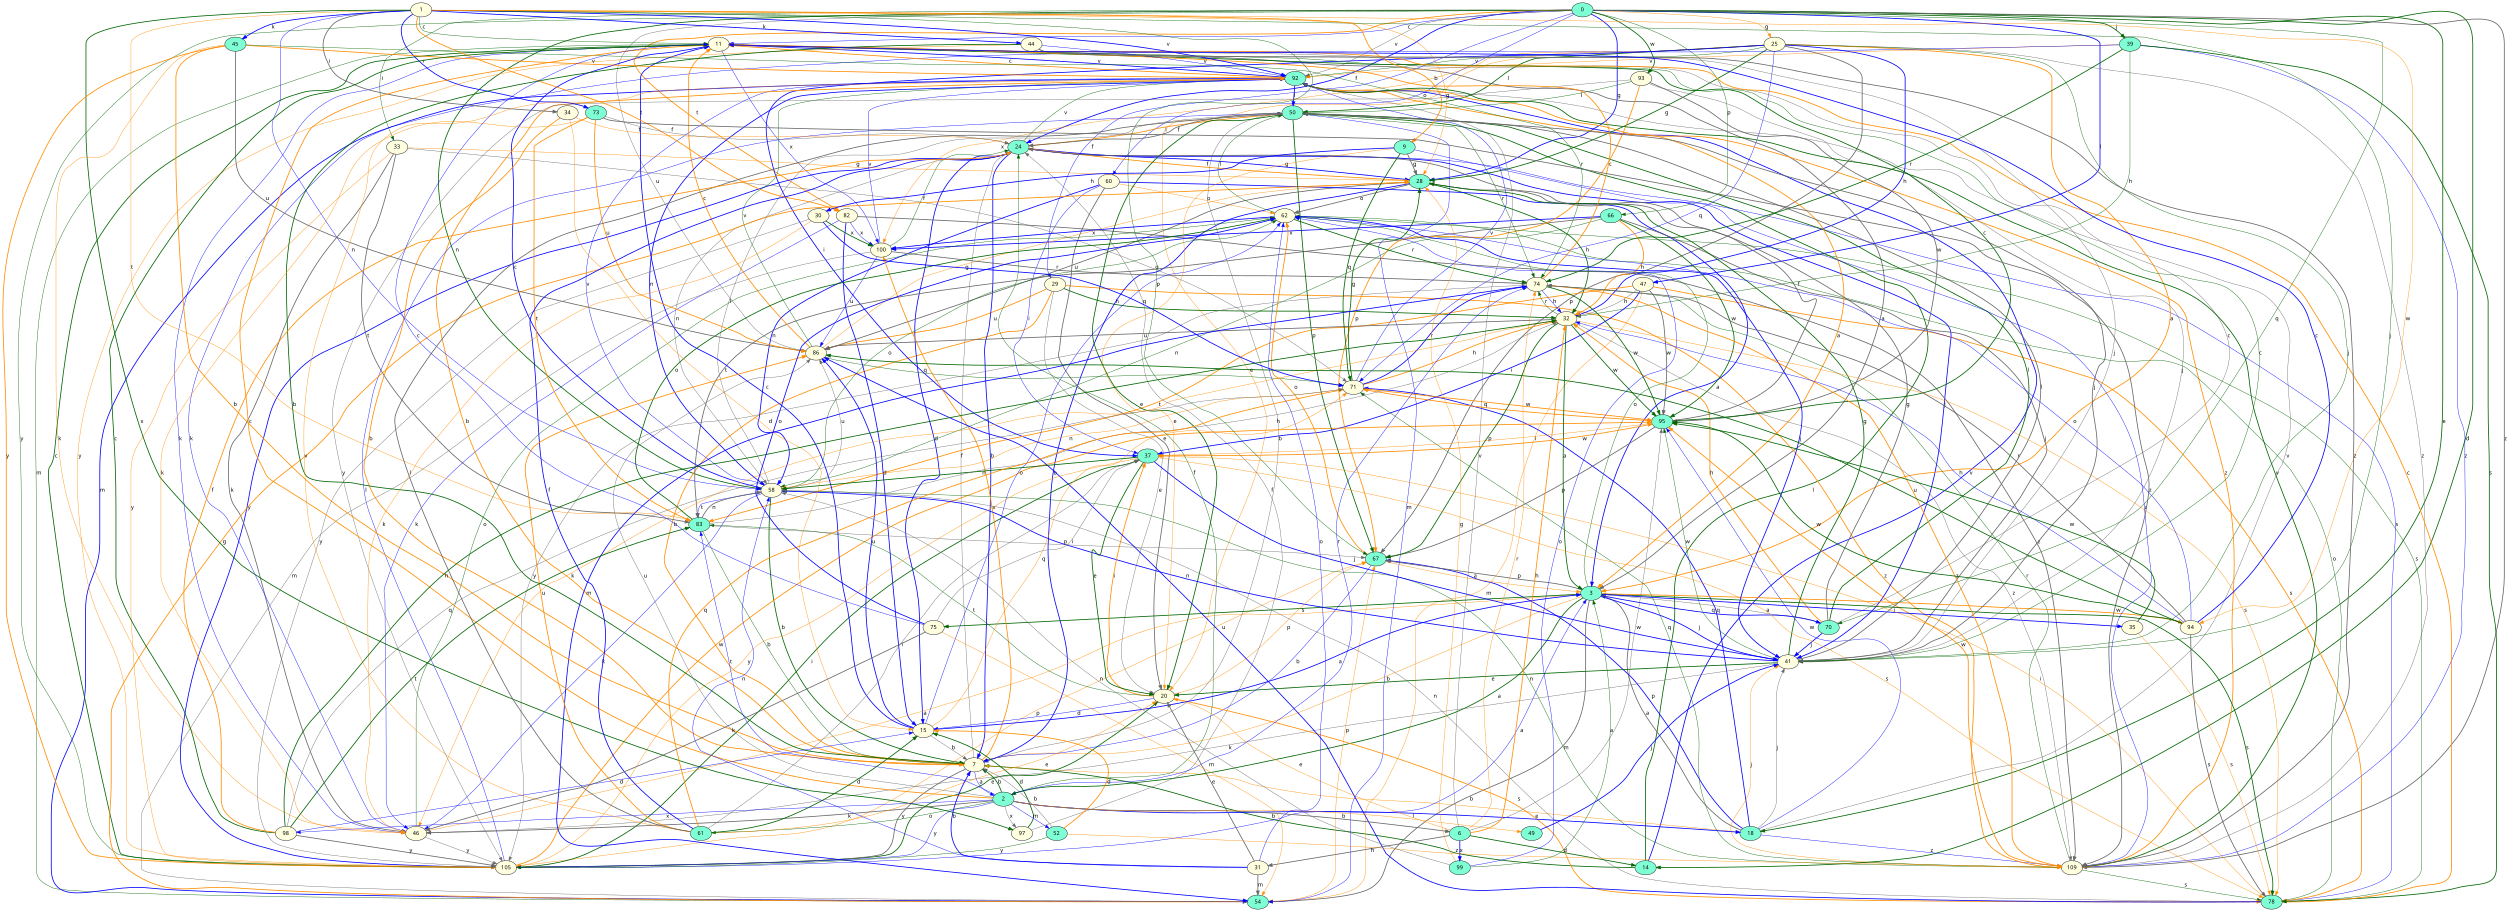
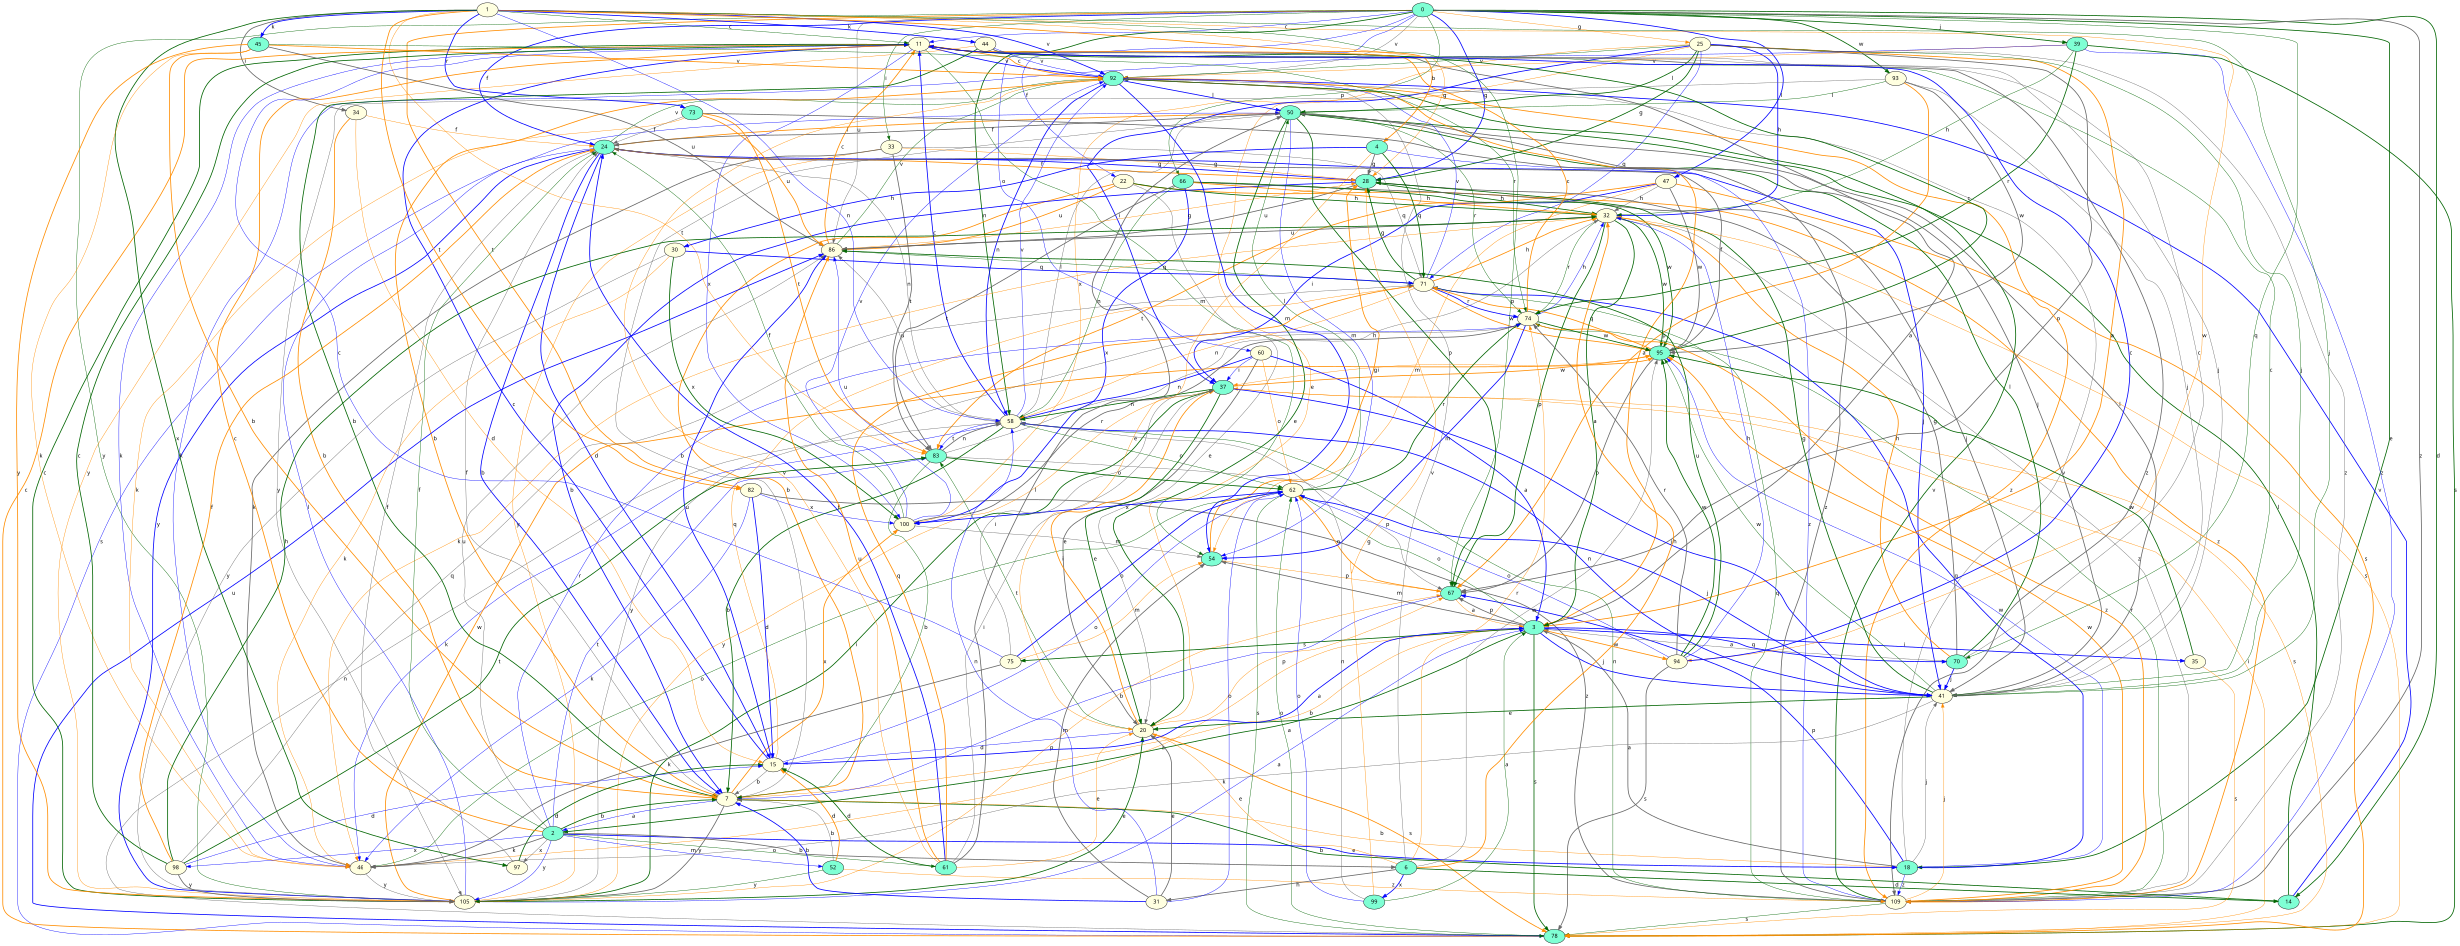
node "9": label "9" -> "4"
edge "28" -> "62": removed, label "o"
node "29": label "29" -> "22"
node "49": removed
